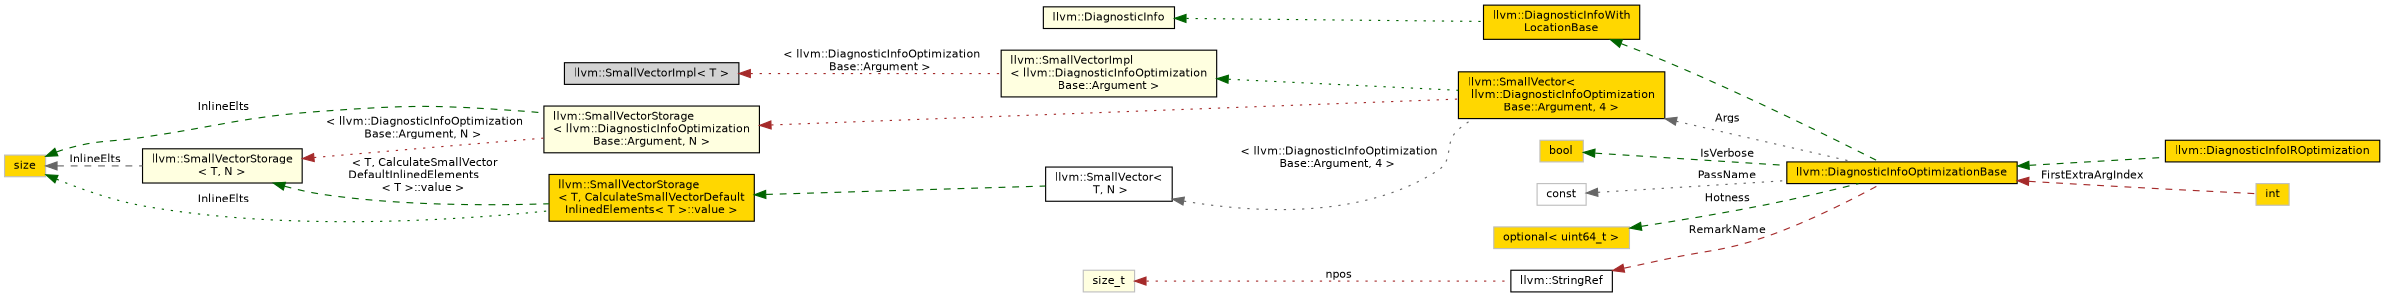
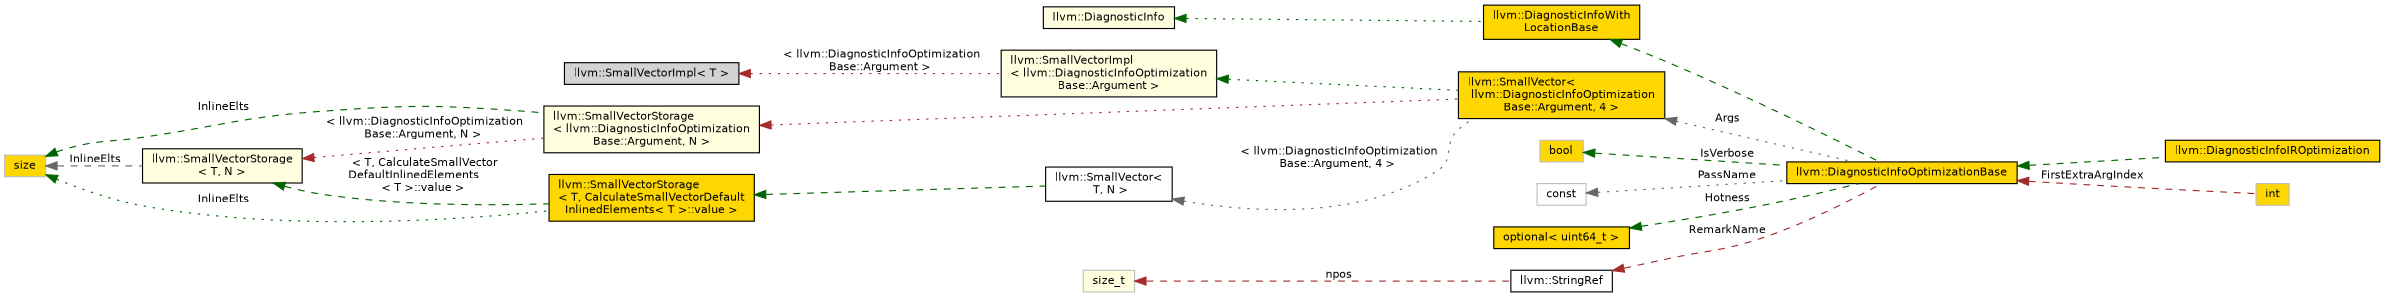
node "optional< uint64_t >": color grey75 -> black
edge "llvm::StringRef" -> "size_t": style dotted -> dashed
